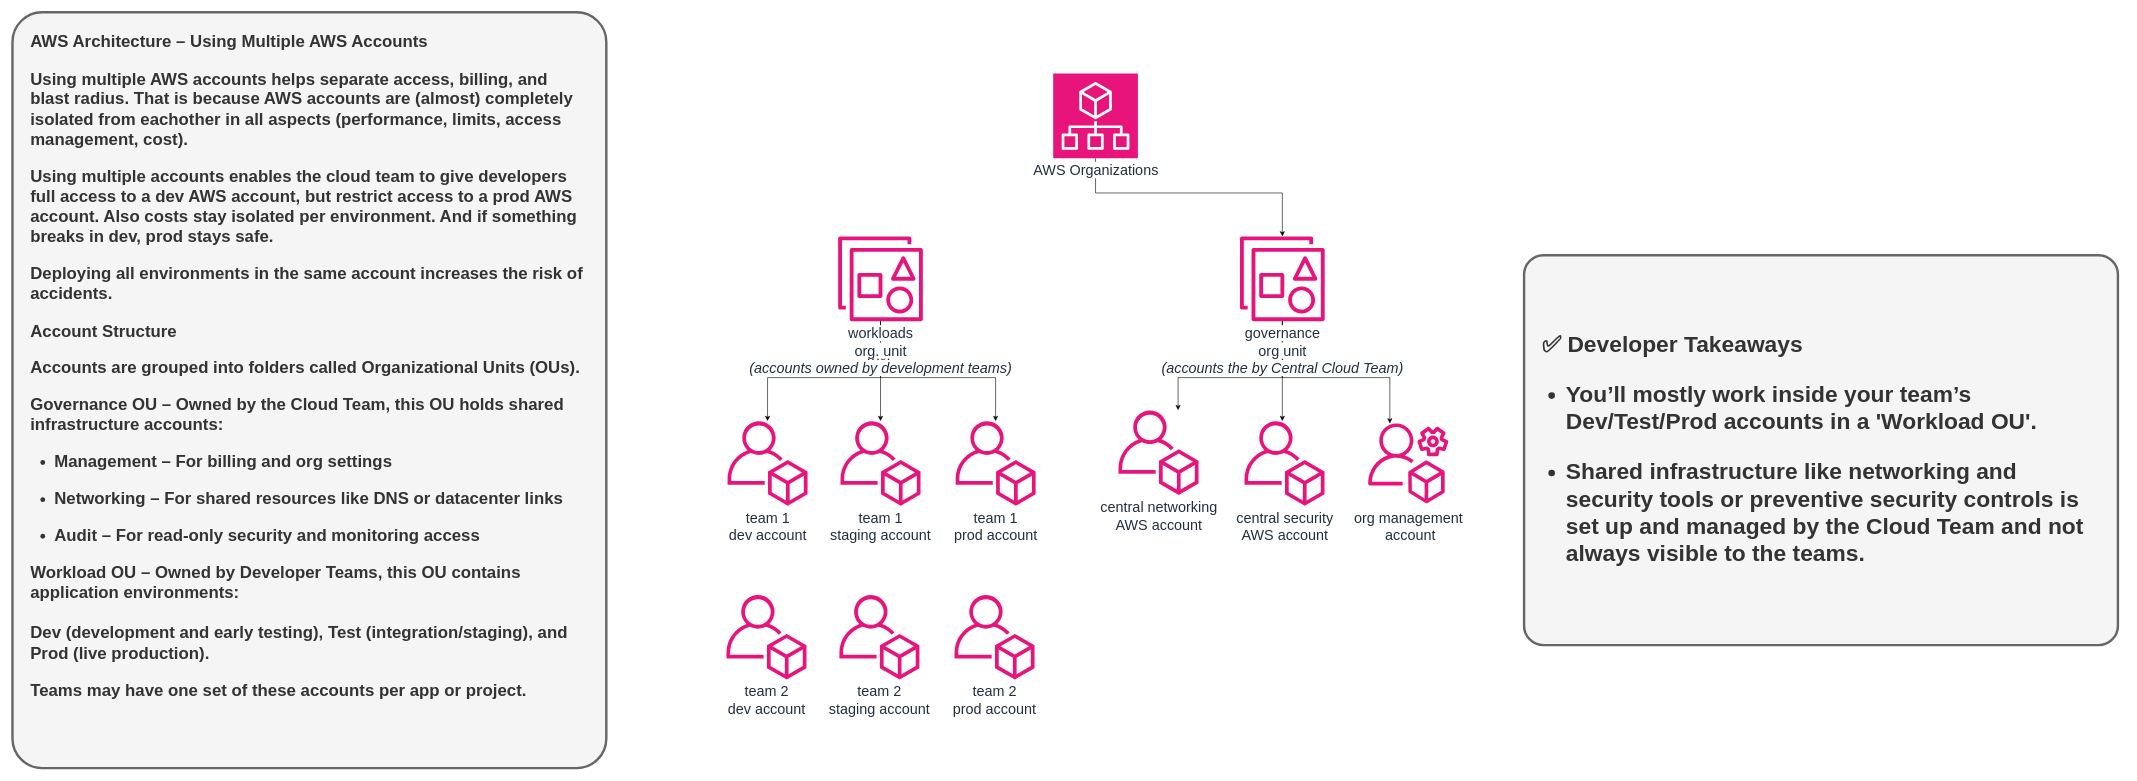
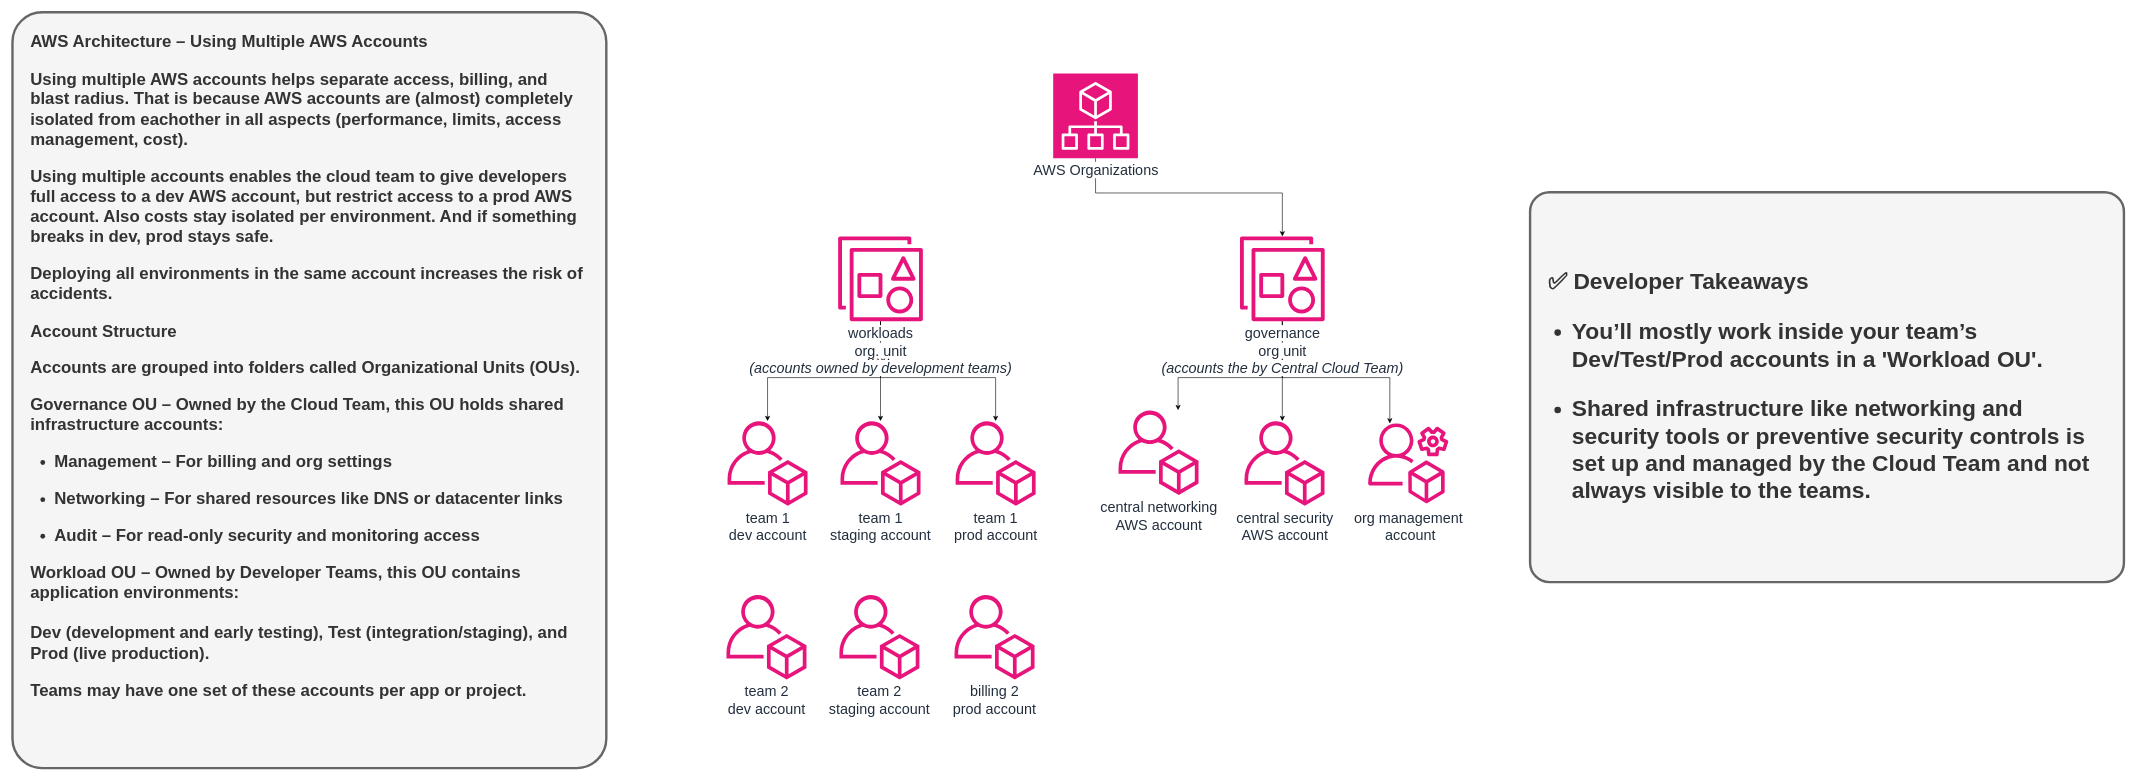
node "✅ Developer Takeaways You’ll mostly work inside your team’s Dev/Test/Prod accounts in a 'Workload OU'. Shared infrastructure like networking and security tools or preventive security controls is set up and managed by the Cloud Team and not always visible to the teams.": moved (1821, 450) -> (1827, 387)
node "team 2 prod account": label "team 2 prod account" -> "billing 2 prod account"
